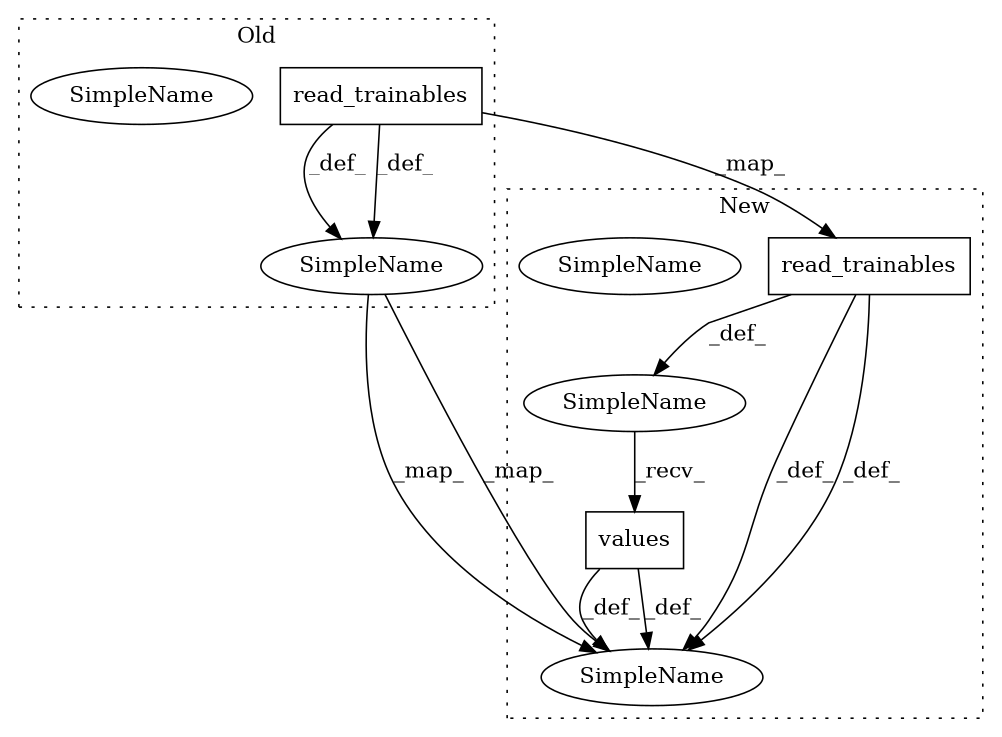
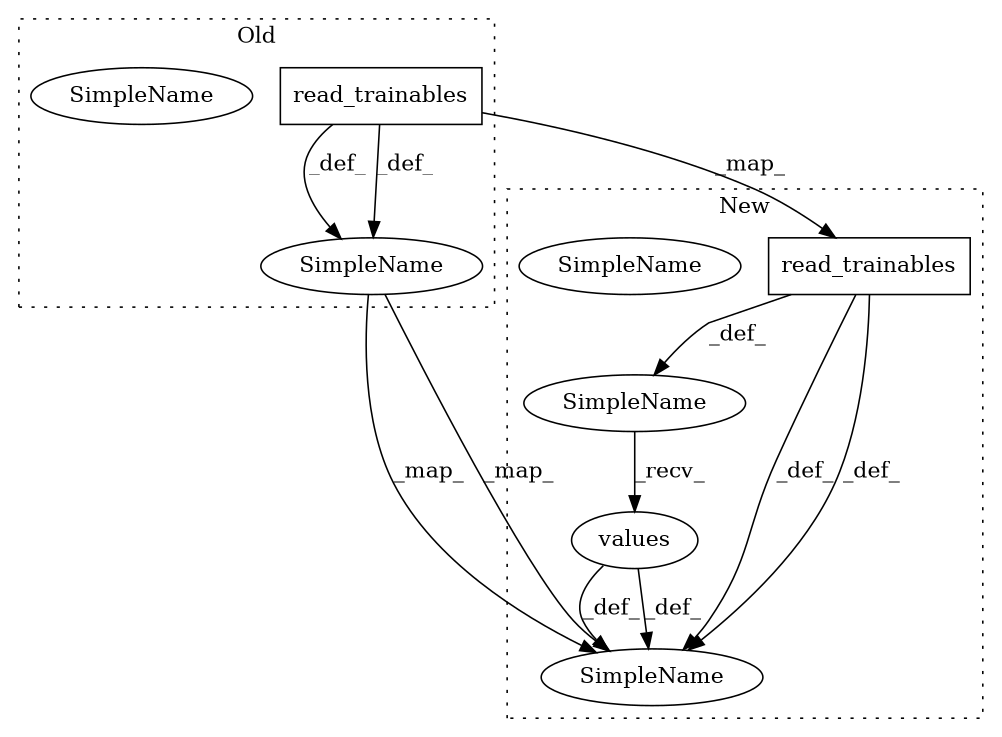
node "values": shape box -> ellipse
